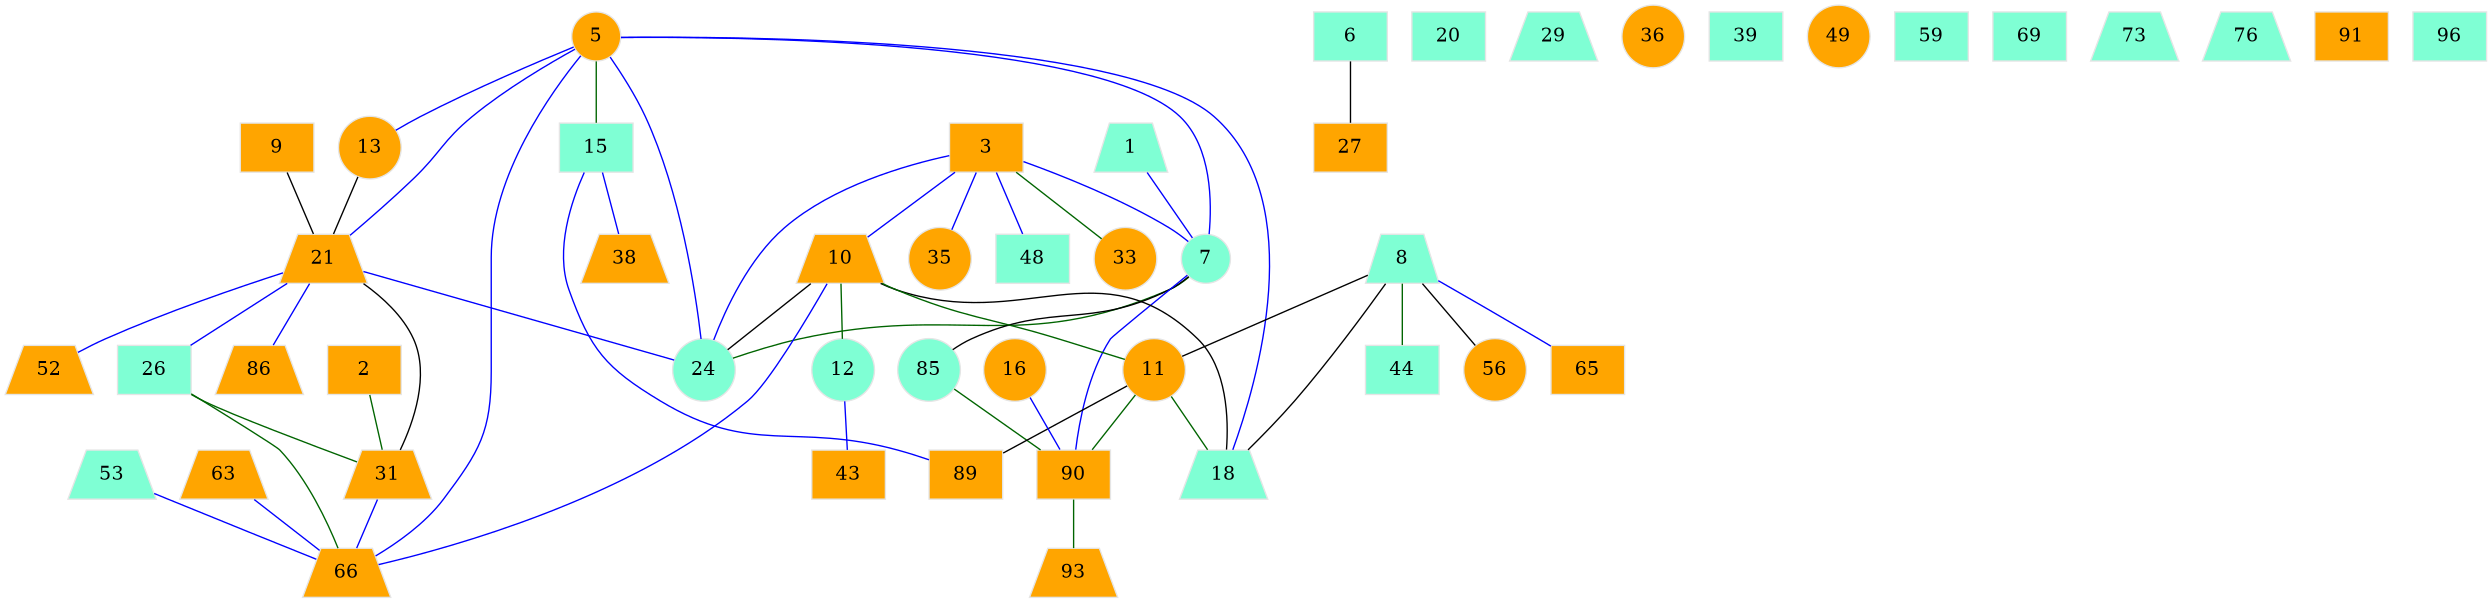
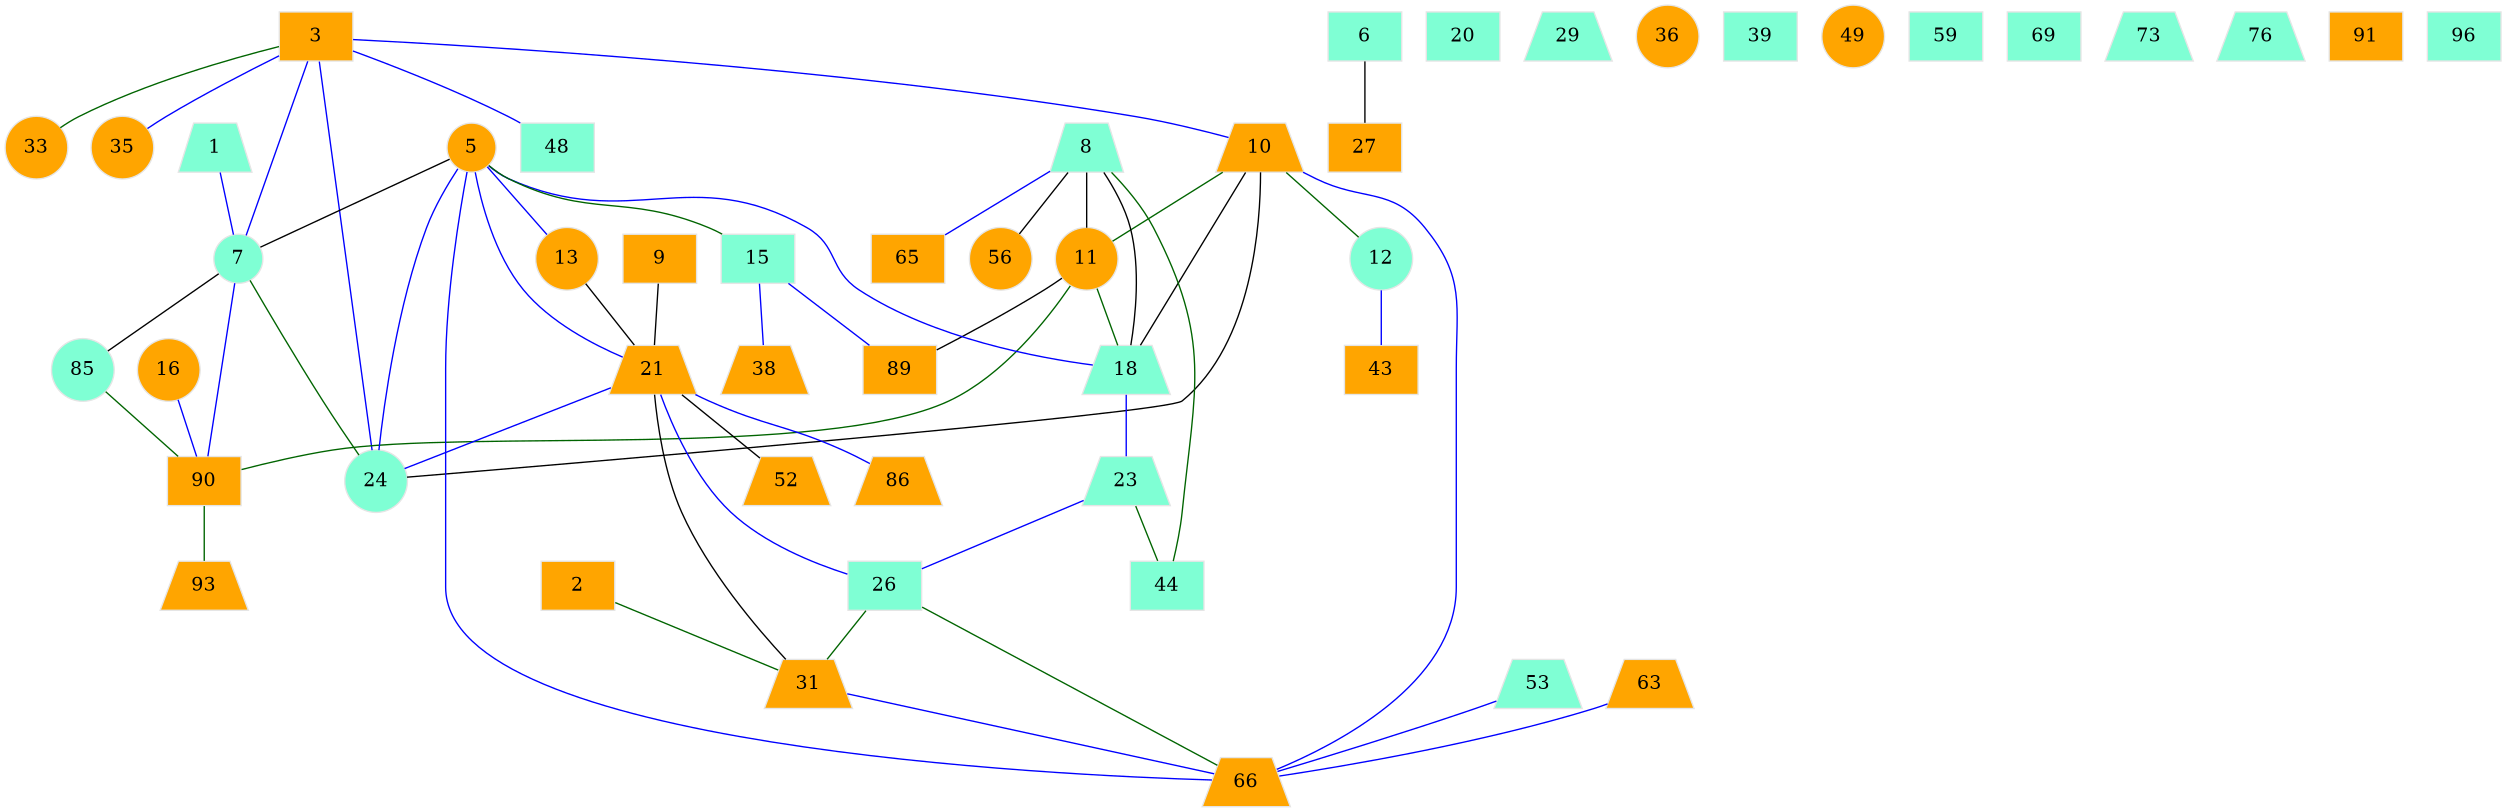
edge "5" -- "7": color blue -> black
edge "21" -- "52": color blue -> black
node "23": added
